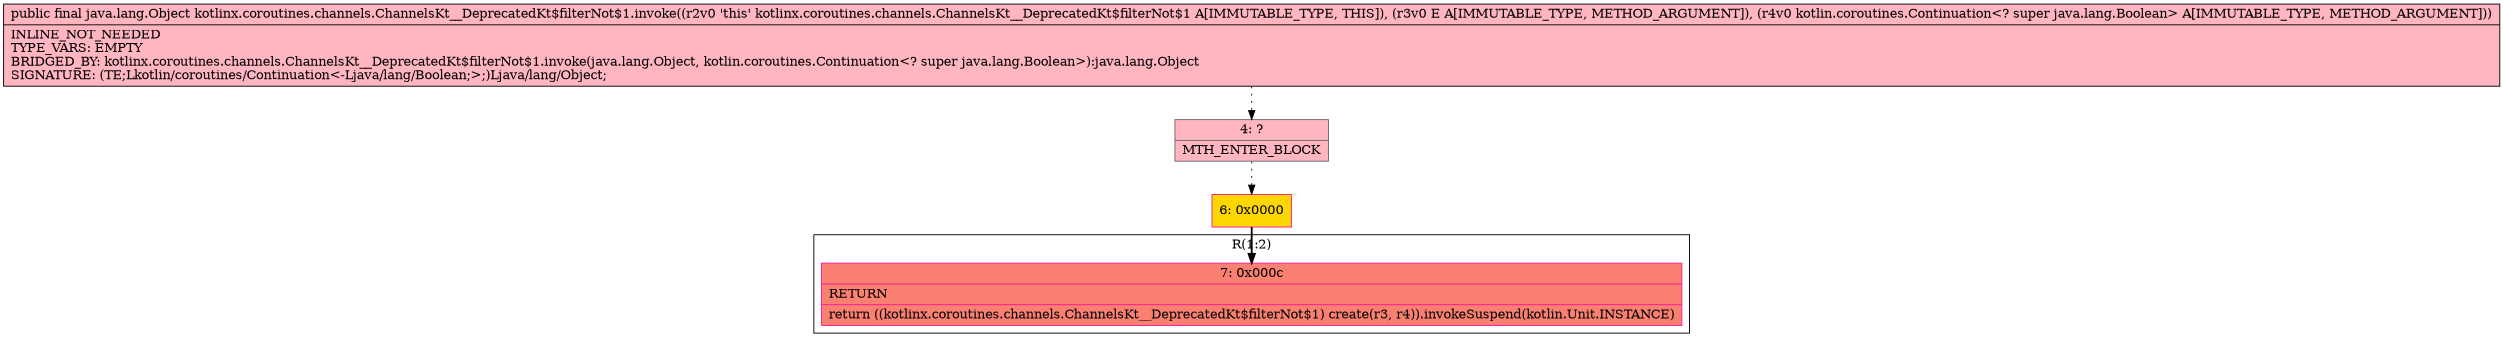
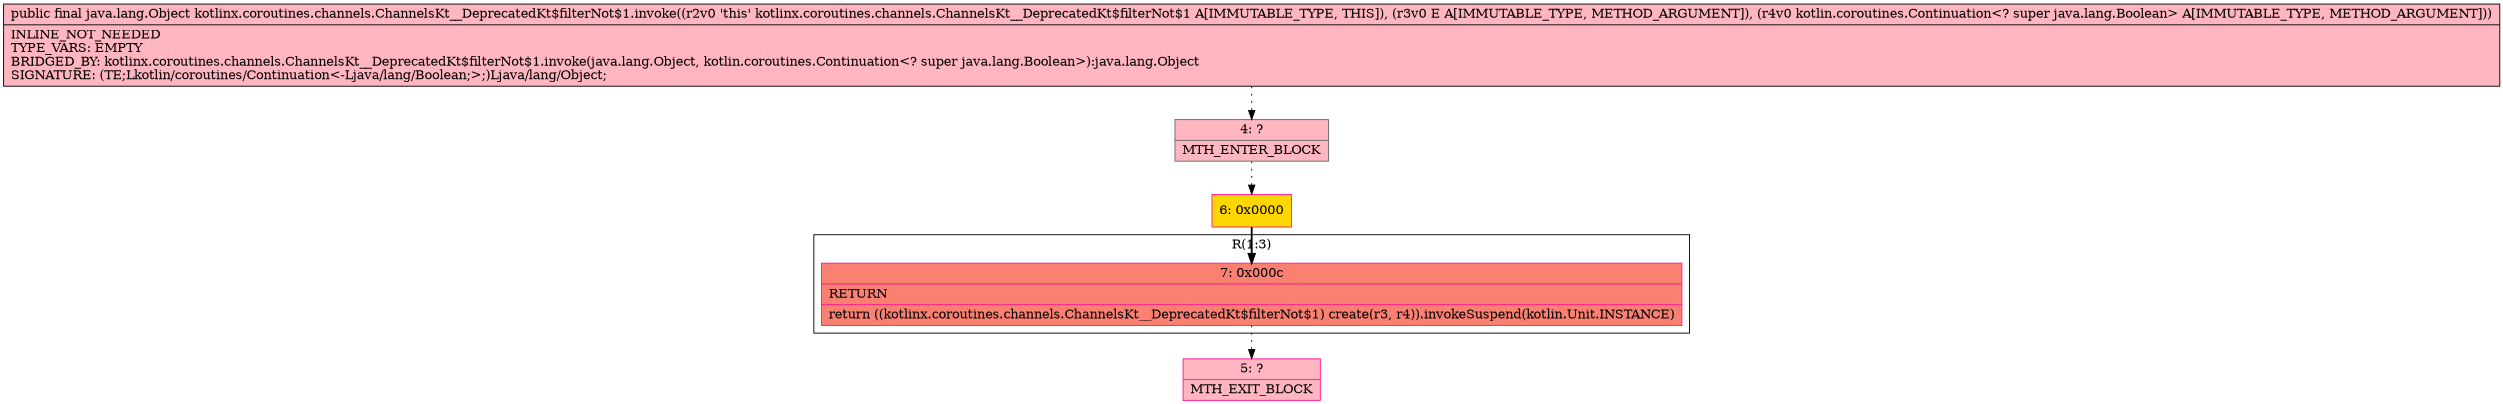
cluster "R(1:2)": label "R(1:2)" -> "R(1:3)"
node "5: ?": added
